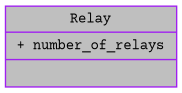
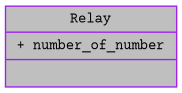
node "Relay": text "+ number_of_relays" -> "+ number_of_number"
